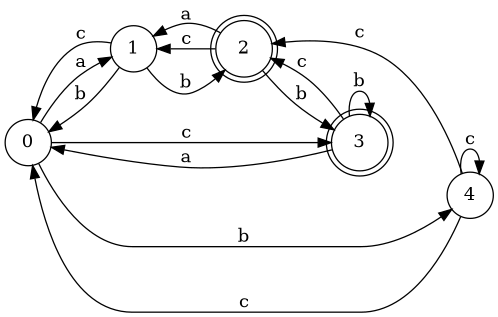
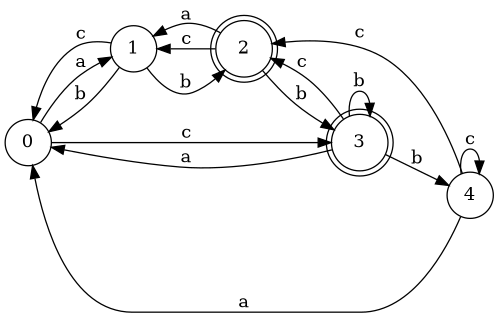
edge "0" -> "4": now "3" -> "4"
edge "4" -> "0": label "c" -> "a"
